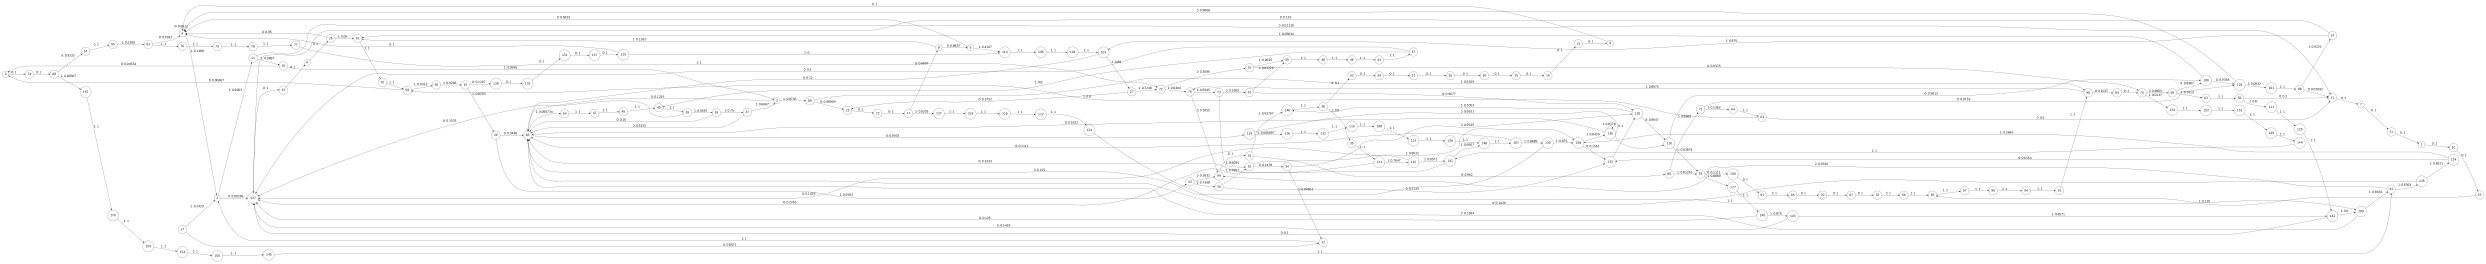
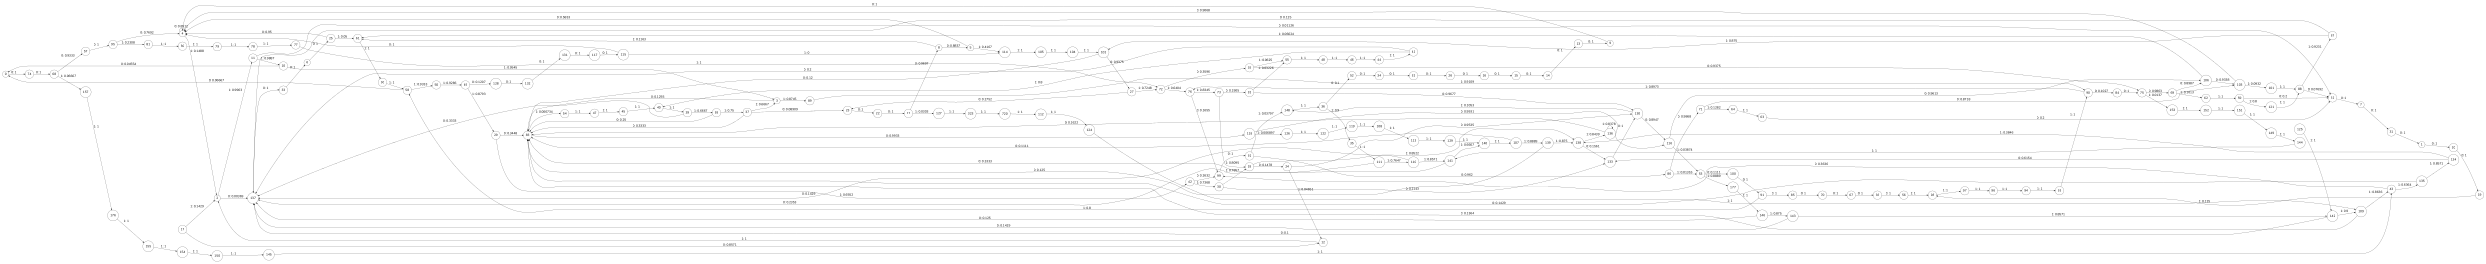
edge "81" -> "4": now "95" -> "4"
edge "102" -> "27": label "1: 0.88     " -> "0: 0.9375   "
edge "63" -> "58": now "91" -> "58"
edge "89" -> "23": now "37" -> "23"
edge "121" -> "125": now "121" -> "88"
